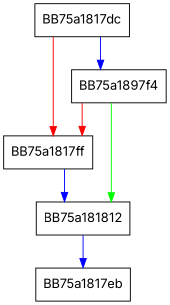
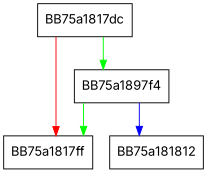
edge "BB75a1817dc" -> "BB75a1897f4": color blue -> green
edge "BB75a1897f4" -> "BB75a1817ff": color red -> green
edge "BB75a1897f4" -> "BB75a181812": color green -> blue
edge "BB75a1817ff" -> "BB75a181812": removed
node "BB75a1817eb": removed
